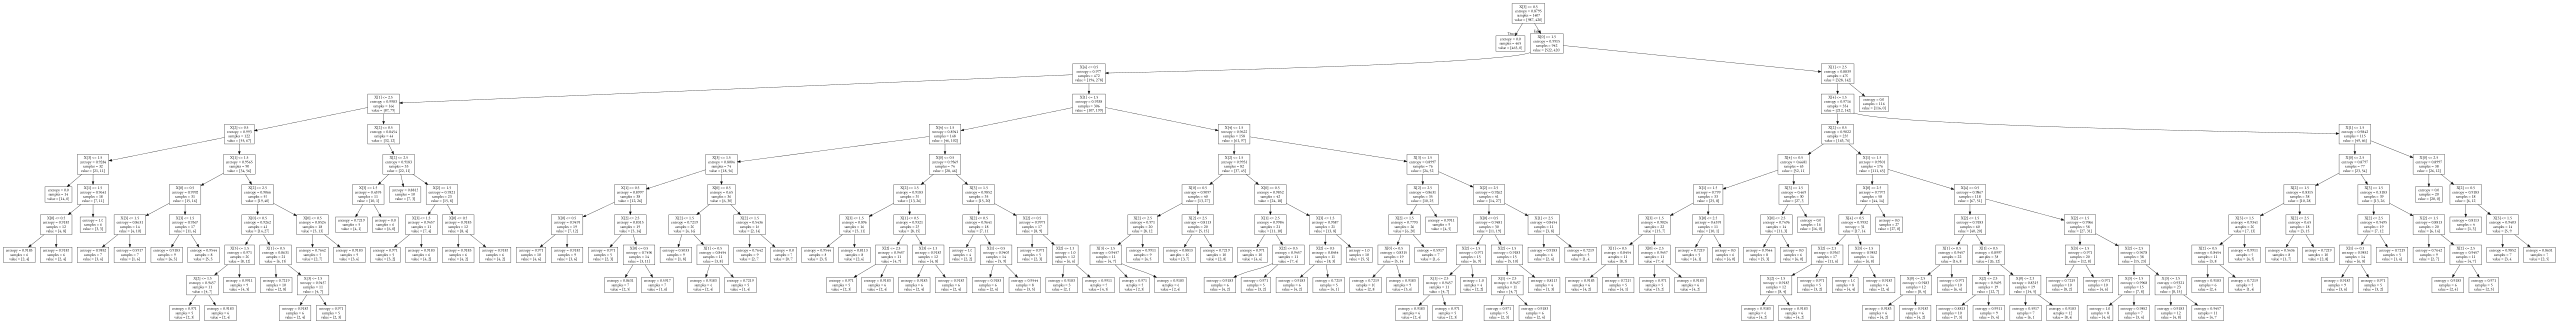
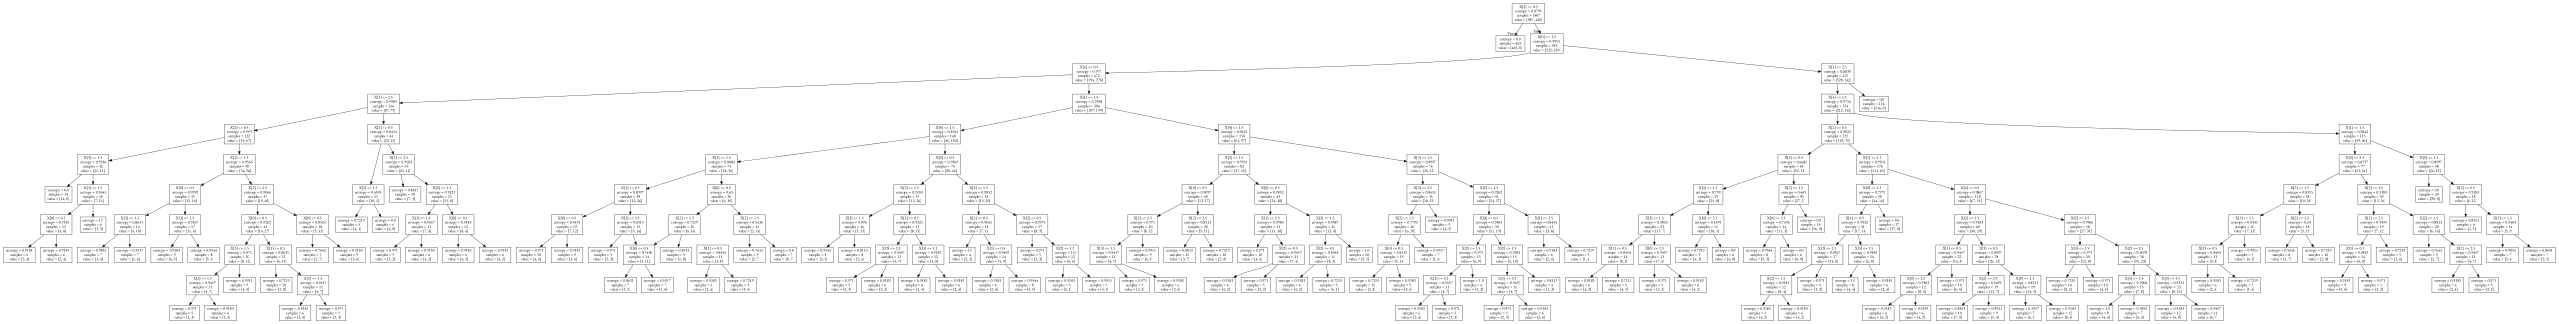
edge "X[2] <= 2.5 entropy = 0.9183 samples = 33 value = [22, 11]" -> "X[3] <= 1.5 entropy = 0.4395 samples = 11 value = [10, 1]": now "X[2] <= 0.5 entropy = 0.8454 samples = 44 value = [32, 12]" -> "X[3] <= 1.5 entropy = 0.4395 samples = 11 value = [10, 1]"
edge "X[2] <= 1.5 entropy = 0.7219 samples = 20 value = [4, 16]" -> "X[1] <= 0.5 entropy = 0.8454 samples = 11 value = [3, 8]": now "X[2] <= 1.5 entropy = 0.7219 samples = 20 value = [4, 16]" -> "X[0] <= 0.5 entropy = 0.7496 samples = 14 value = [3, 11]"
